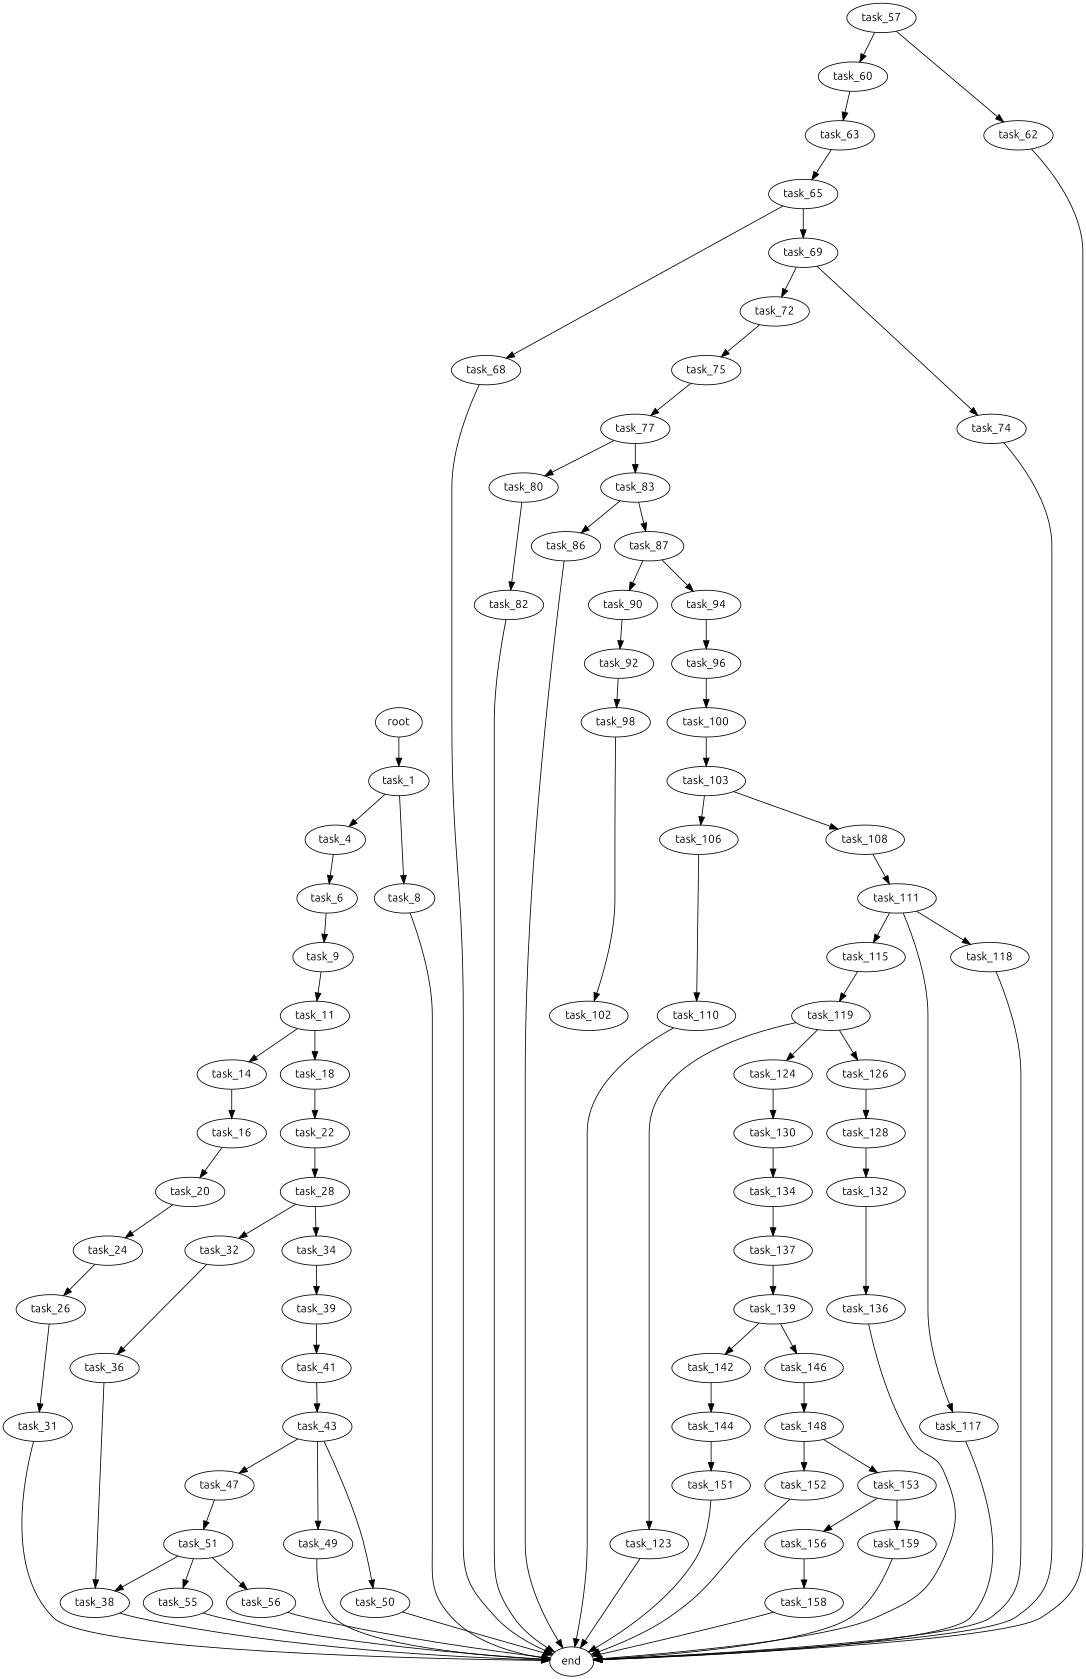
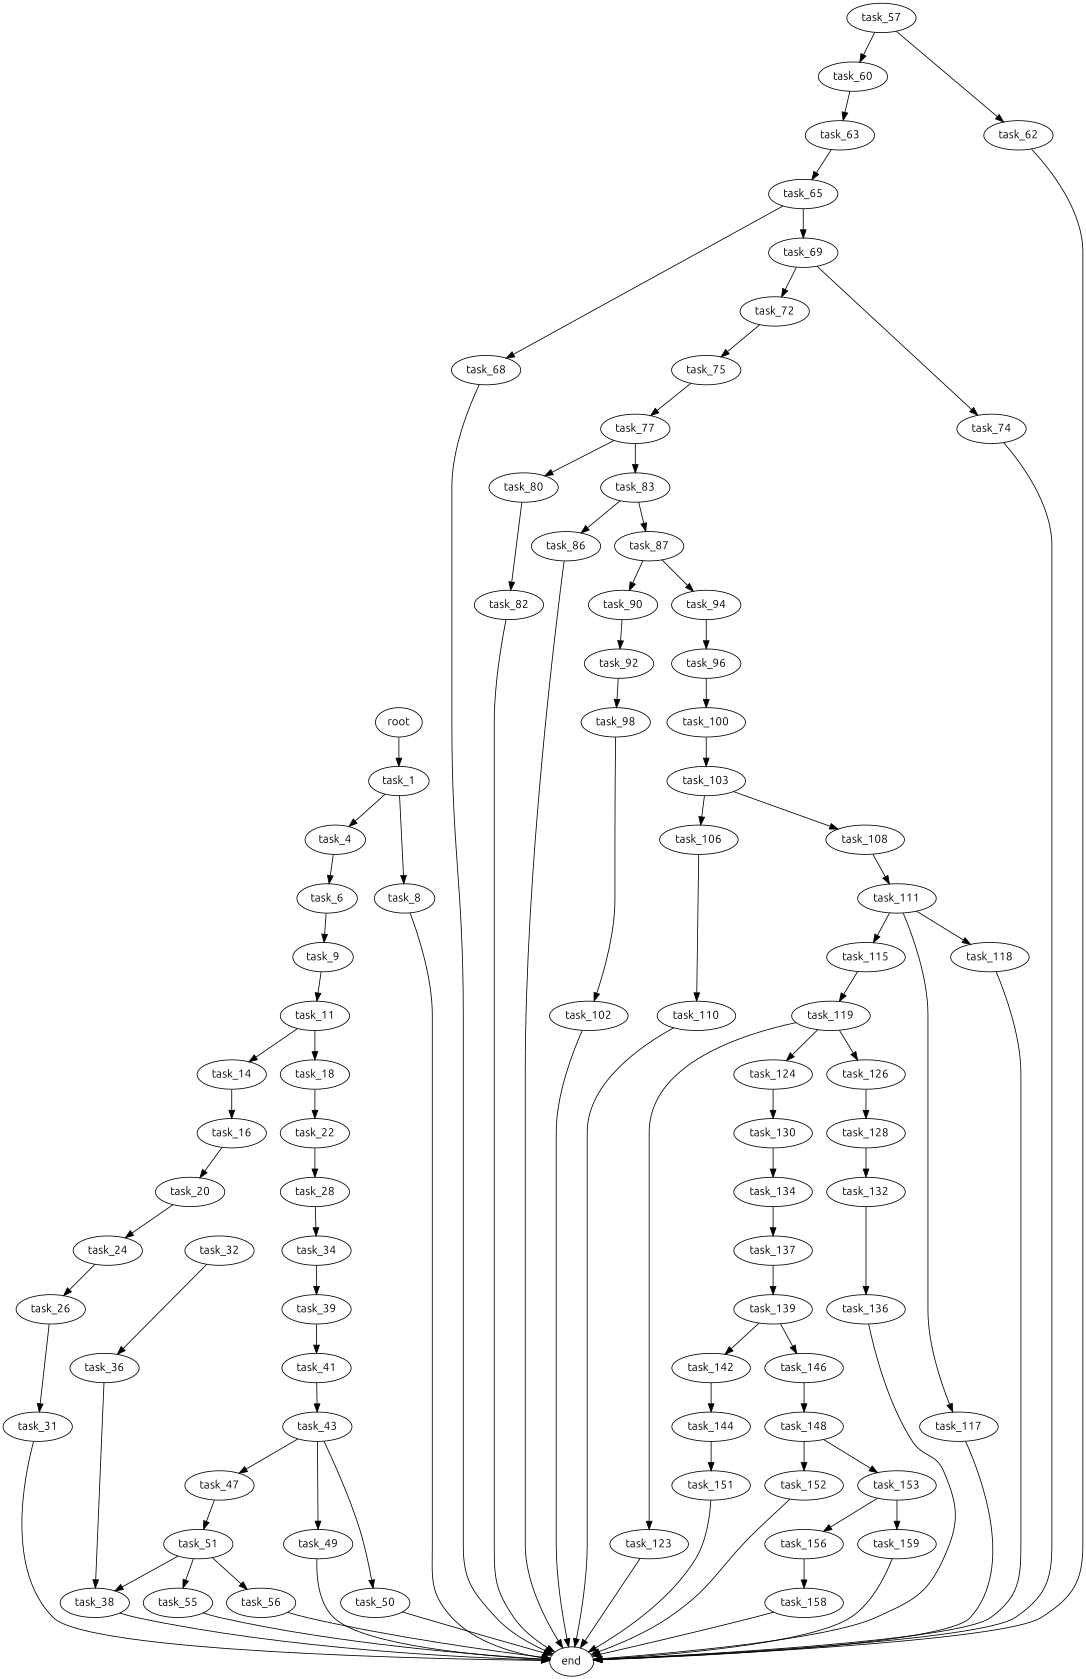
edge "task_28" -> "task_32": removed
edge "task_102" -> "end": added
